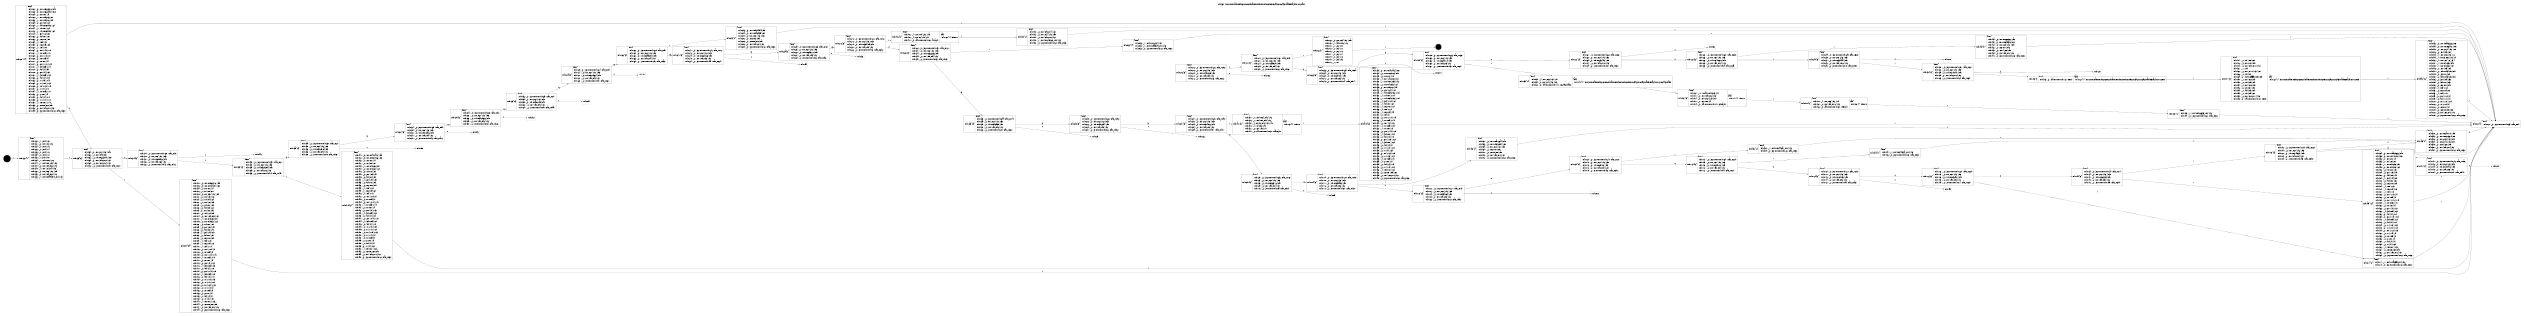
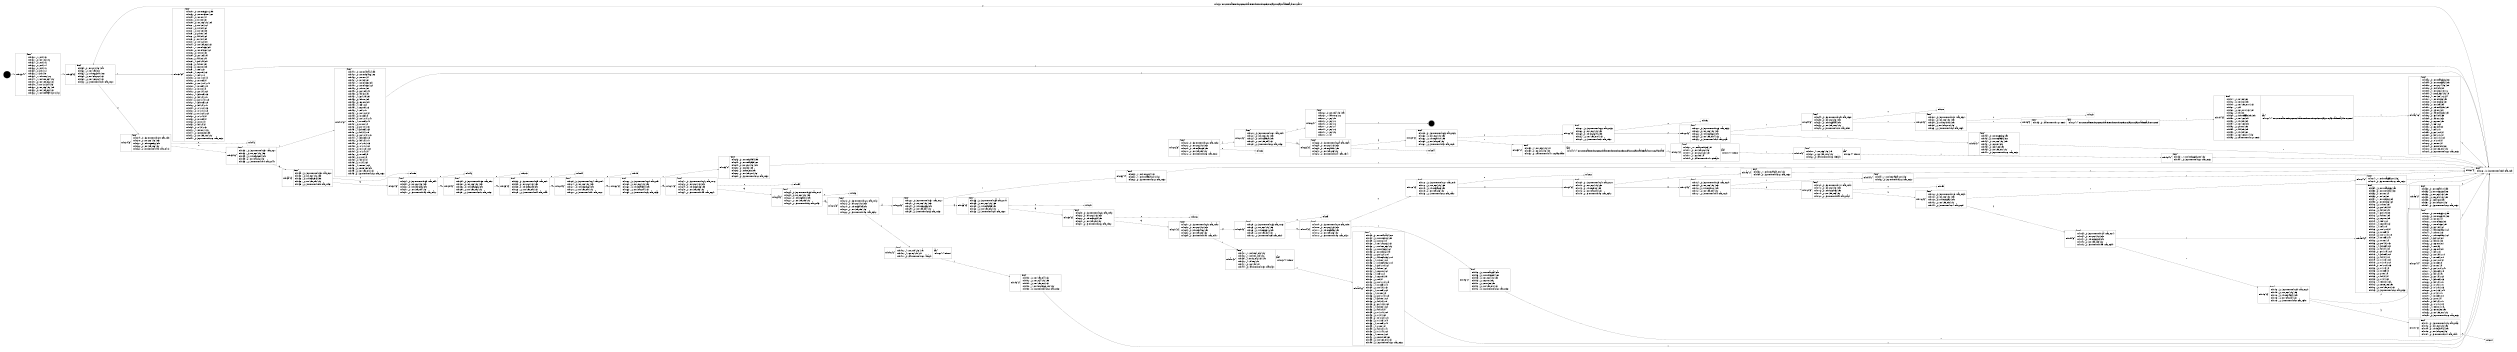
edge "0x401c20 [144]" -> "0x40155f [26]": now "0x40218c [5]" -> "0x40155f [26]"
edge "0x401ac2 [12]" -> "0x401ace [27]": now "0x401ac2 [12]" -> "0x40218c [5]"
